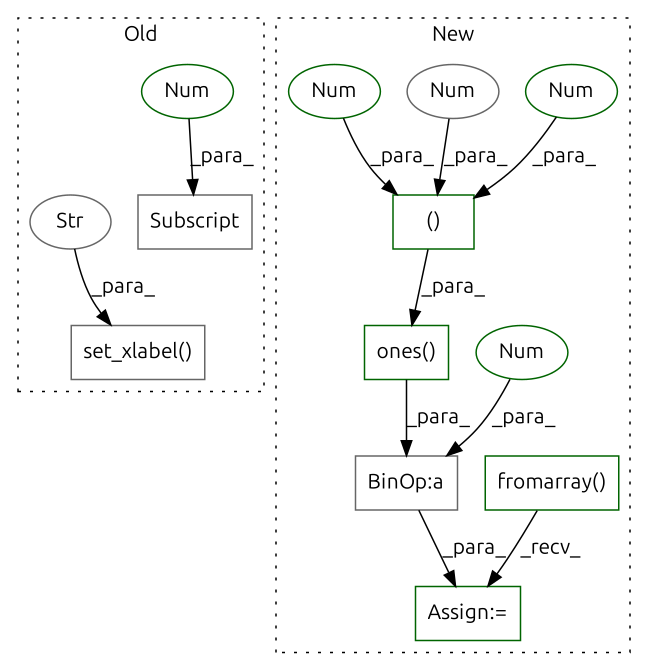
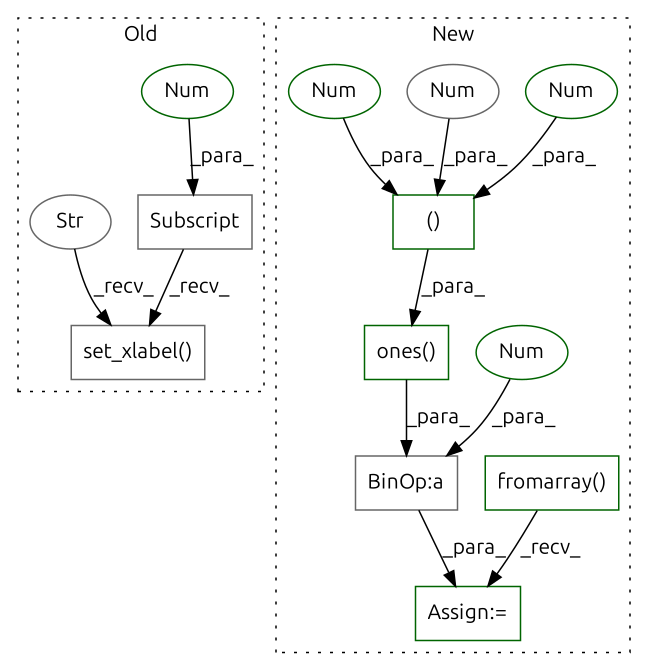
edge "Subscript" -> "set_xlabel()": added, label "_recv_"
edge "Str" -> "set_xlabel()": label "_para_" -> "_recv_"
